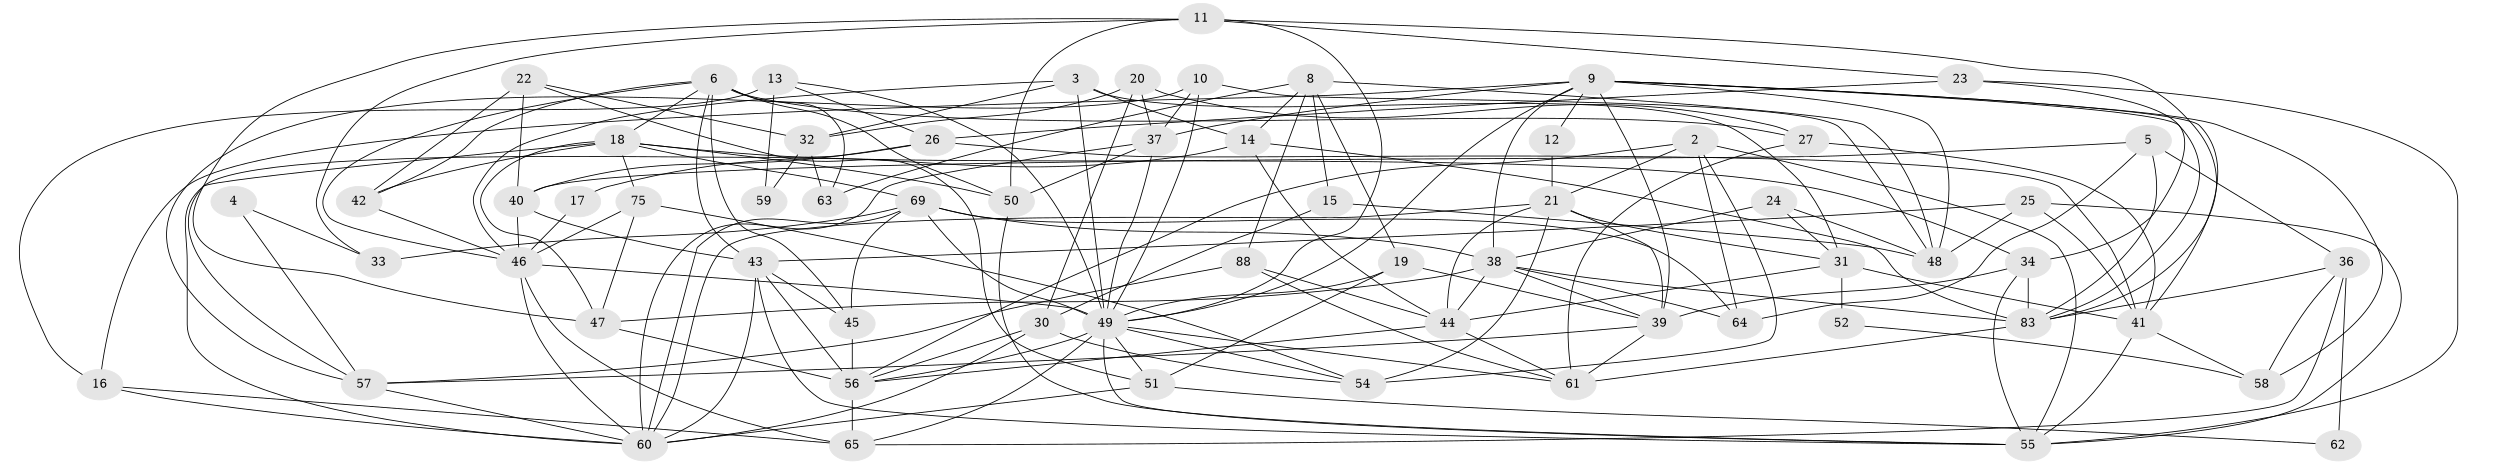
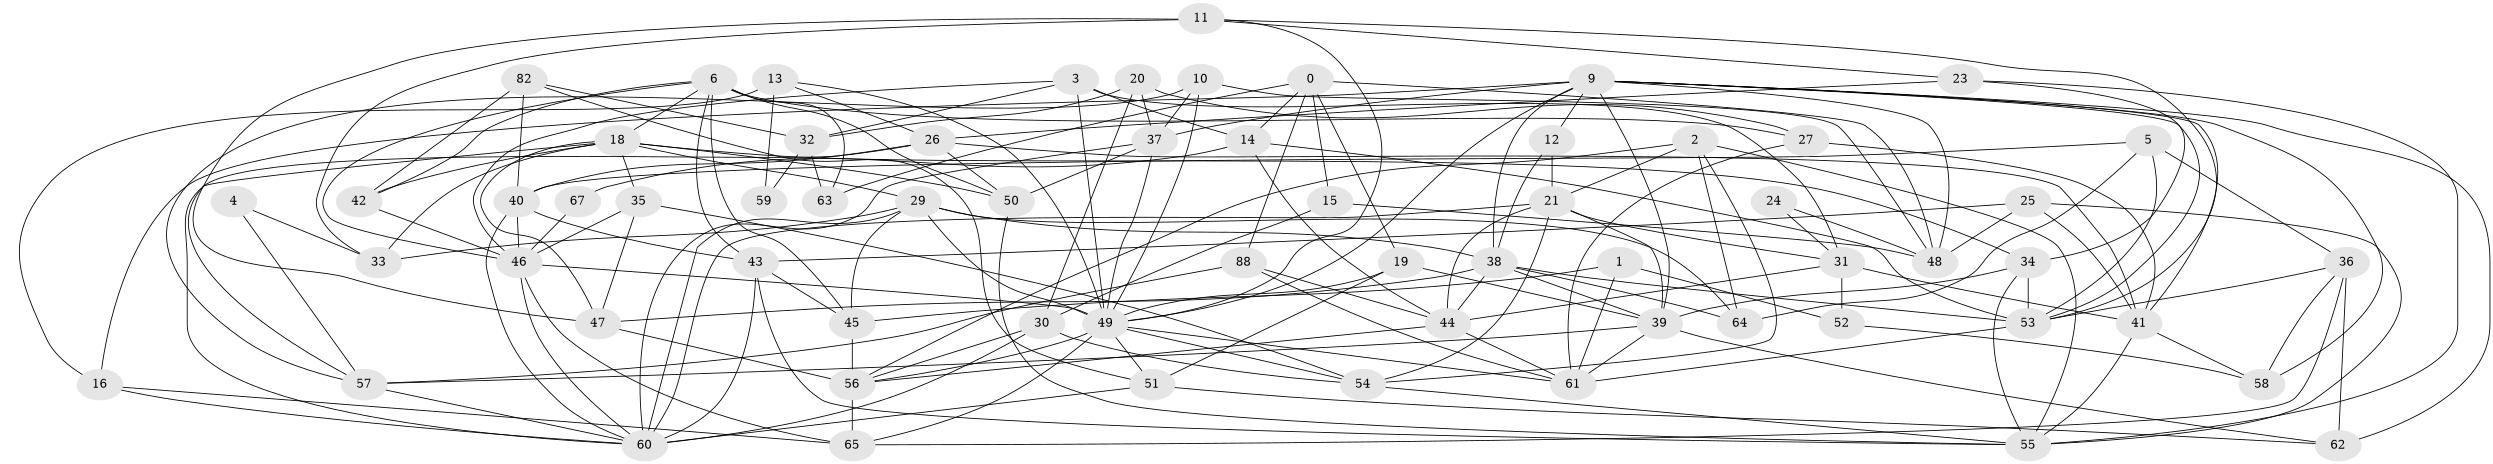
edge "11" -- "50": now "26" -- "50"
node "22": label "22" -> "82"
node "8": label "8" -> "0"
edge "9" -- "62": added
edge "18" -- "33": added
node "17": label "17" -> "67"
node "75": label "75" -> "35"
node "69": label "69" -> "29"
edge "24" -- "38": now "12" -- "38"
node "1": added
edge "43" -- "56": removed
node "83": label "83" -> "53"
edge "40" -- "60": added
edge "39" -- "62": added
edge "49" -- "55": now "54" -- "55"
